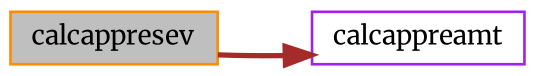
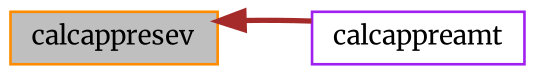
edge "calcappresev" -> "calcappreamt": reversed
